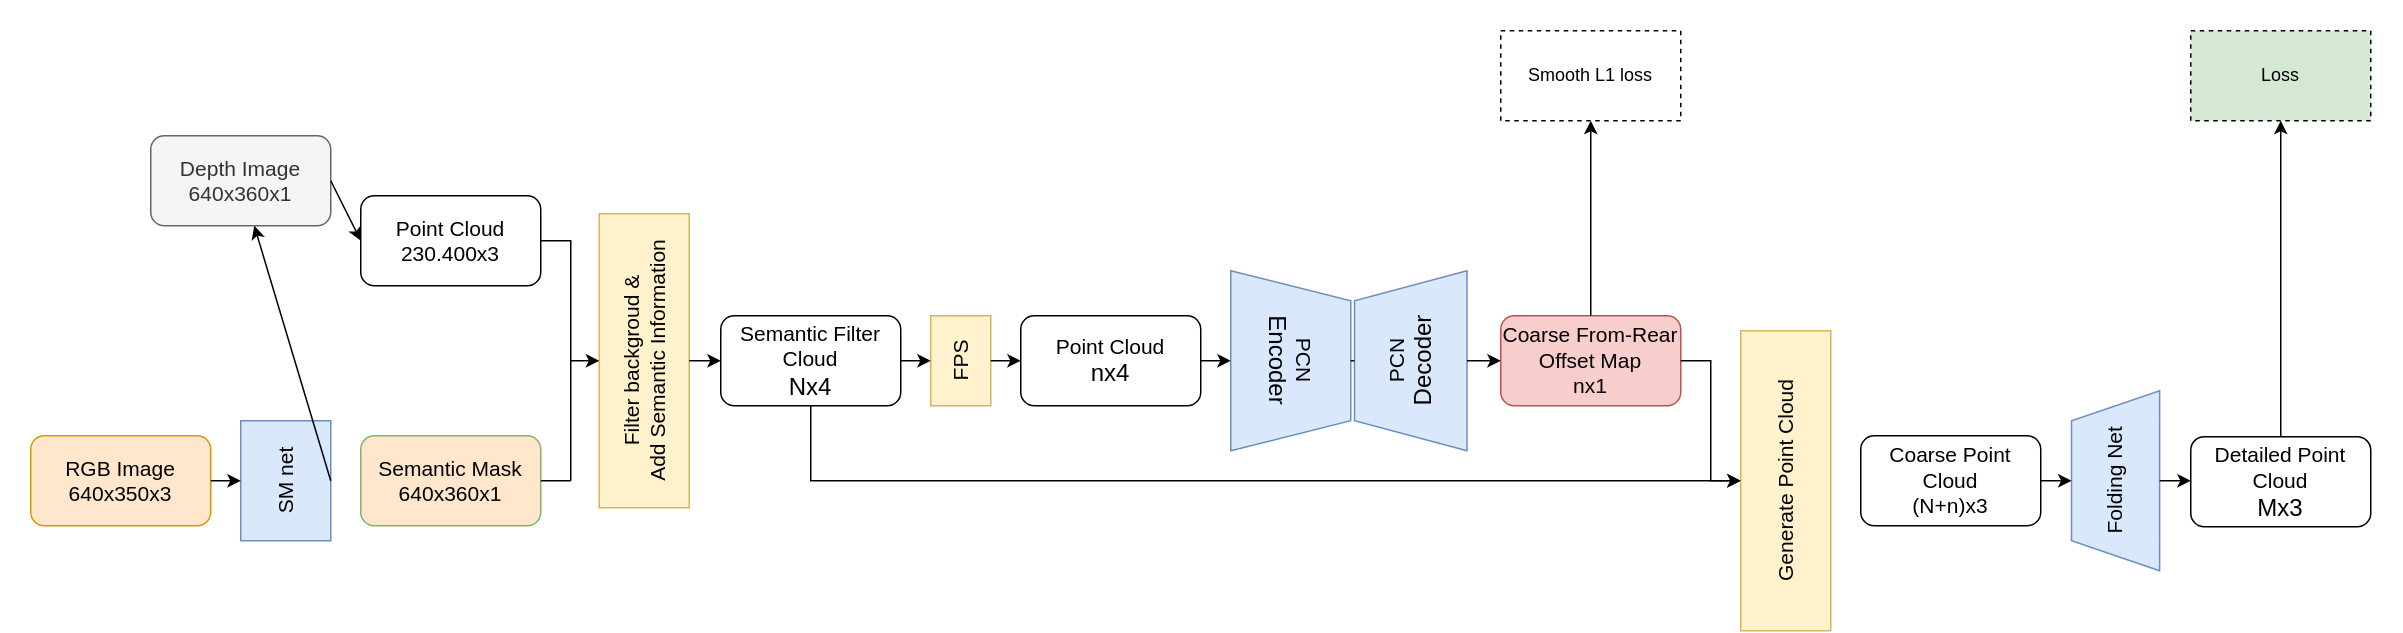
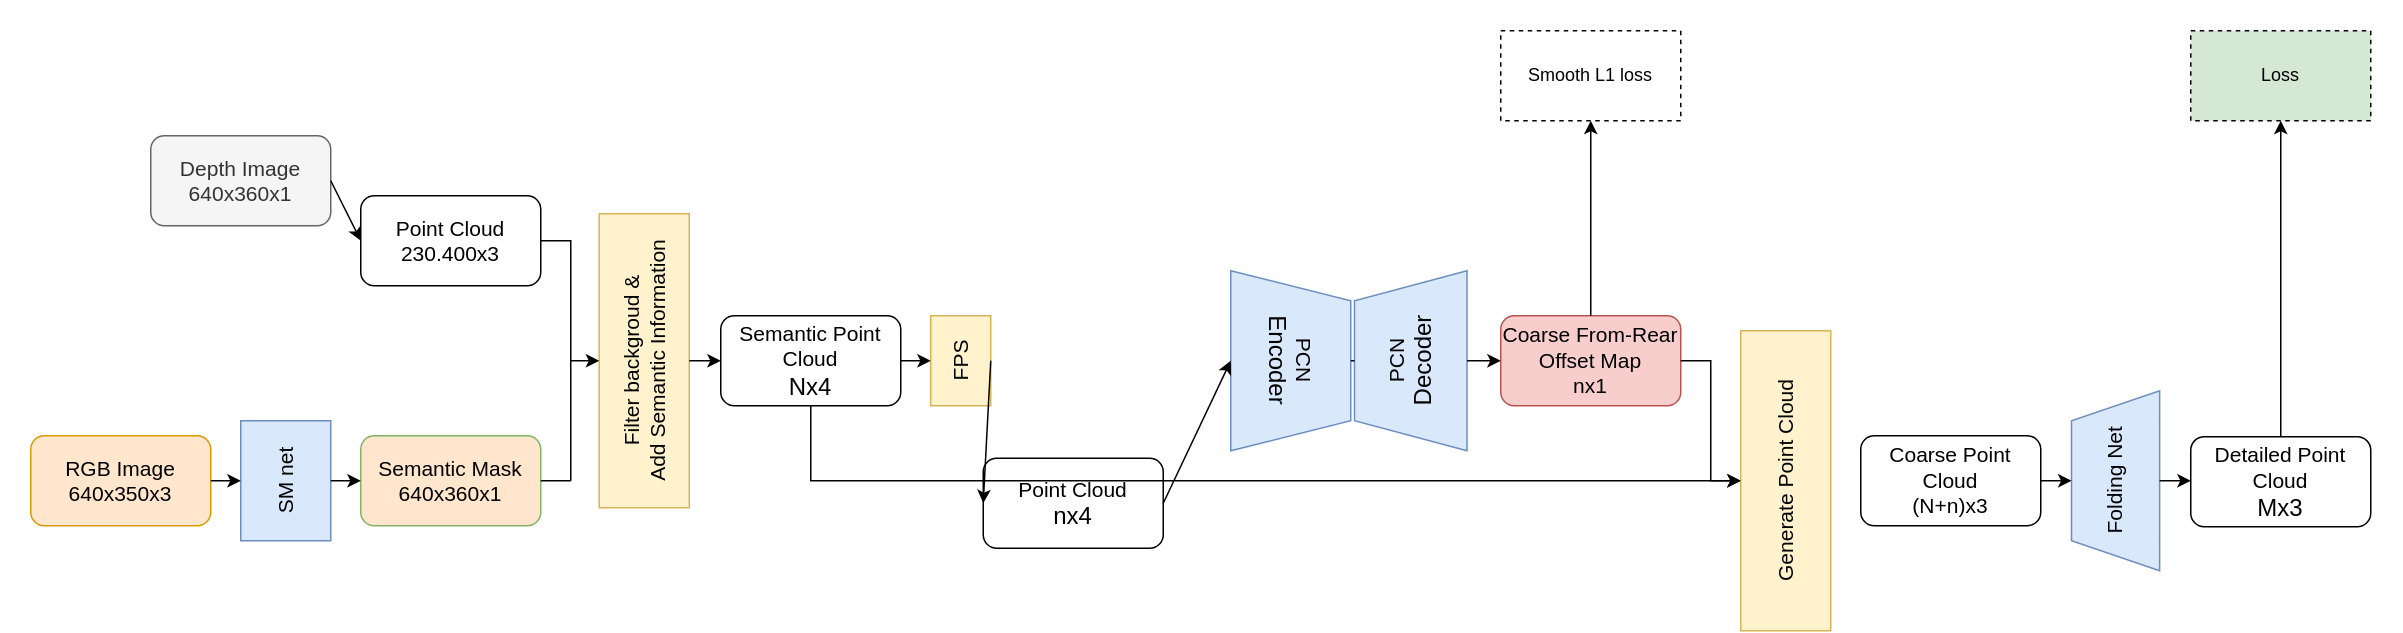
edge "SM net" -> "Depth Image 640x360x1": now "SM net" -> "Semantic Mask 640x360x1"
node "Semantic Filter Cloud Nx4": label "Semantic Filter Cloud Nx4" -> "Semantic Point Cloud Nx4"
node "Point Cloud nx4": moved (1111, 361) -> (1073, 503)
